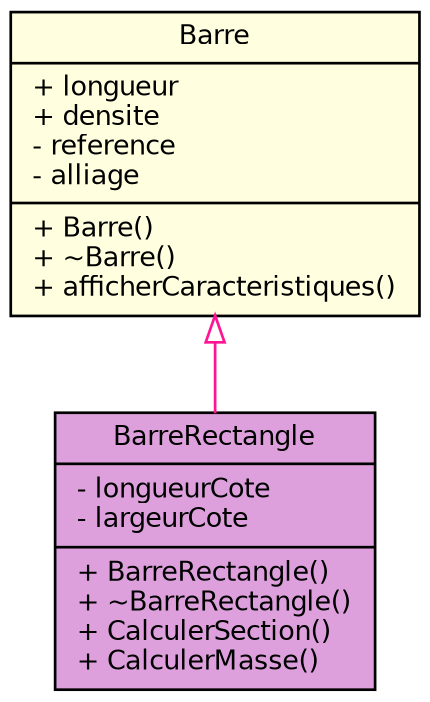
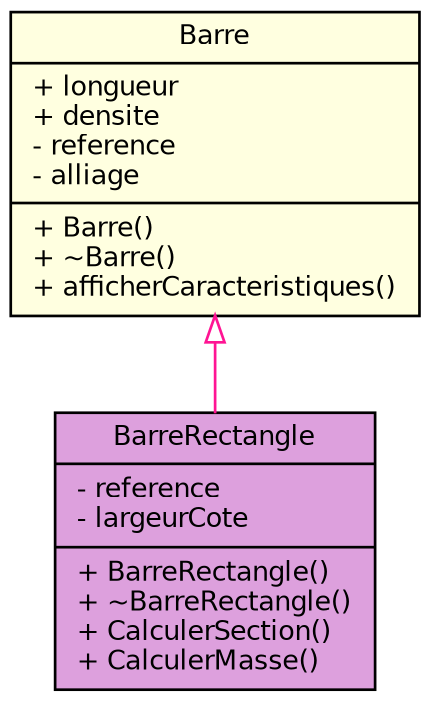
node "BarreRectangle": text "- longueurCote" -> "- reference"
